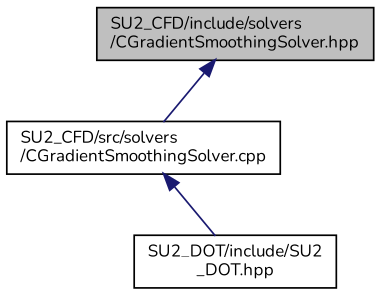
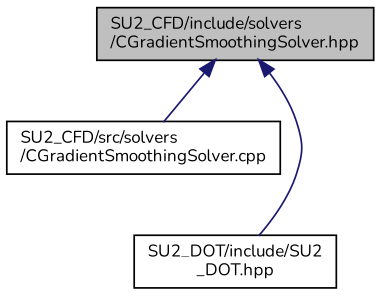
edge "SU2_DOT/include/SU2 _DOT.hpp" -> "SU2_CFD/src/solvers /CGradientSmoothingSolver.cpp": now "SU2_DOT/include/SU2 _DOT.hpp" -> "SU2_CFD/include/solvers /CGradientSmoothingSolver.hpp"
